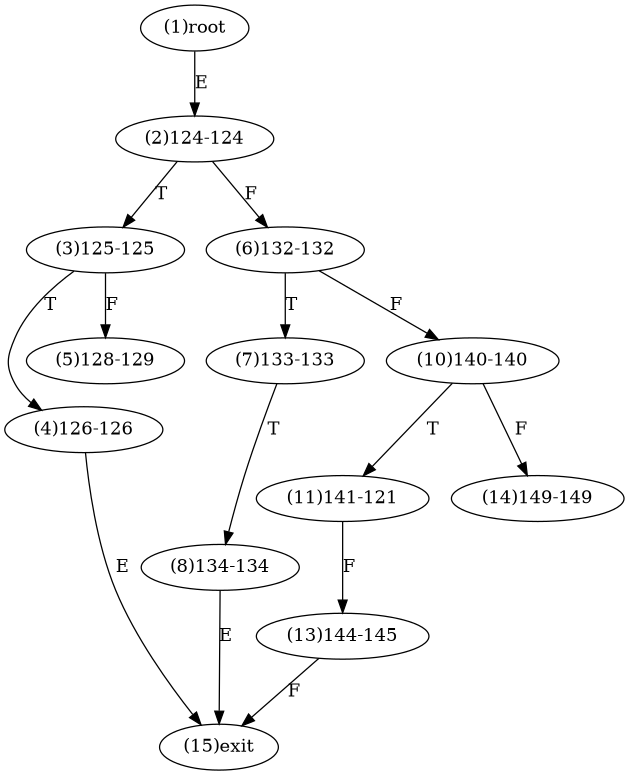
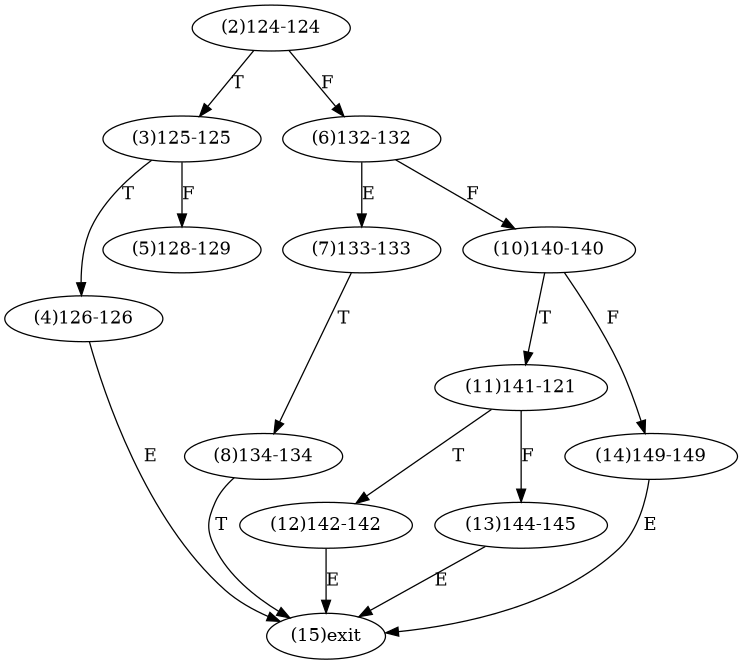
node "(1)root": removed
edge "(6)132-132" -> "(7)133-133": label "T" -> "E"
node "(12)142-142": added
edge "(14)149-149" -> "(15)exit": added, label "E"
edge "(8)134-134" -> "(15)exit": label "E" -> "T"
edge "(13)144-145" -> "(15)exit": label "F" -> "E"
